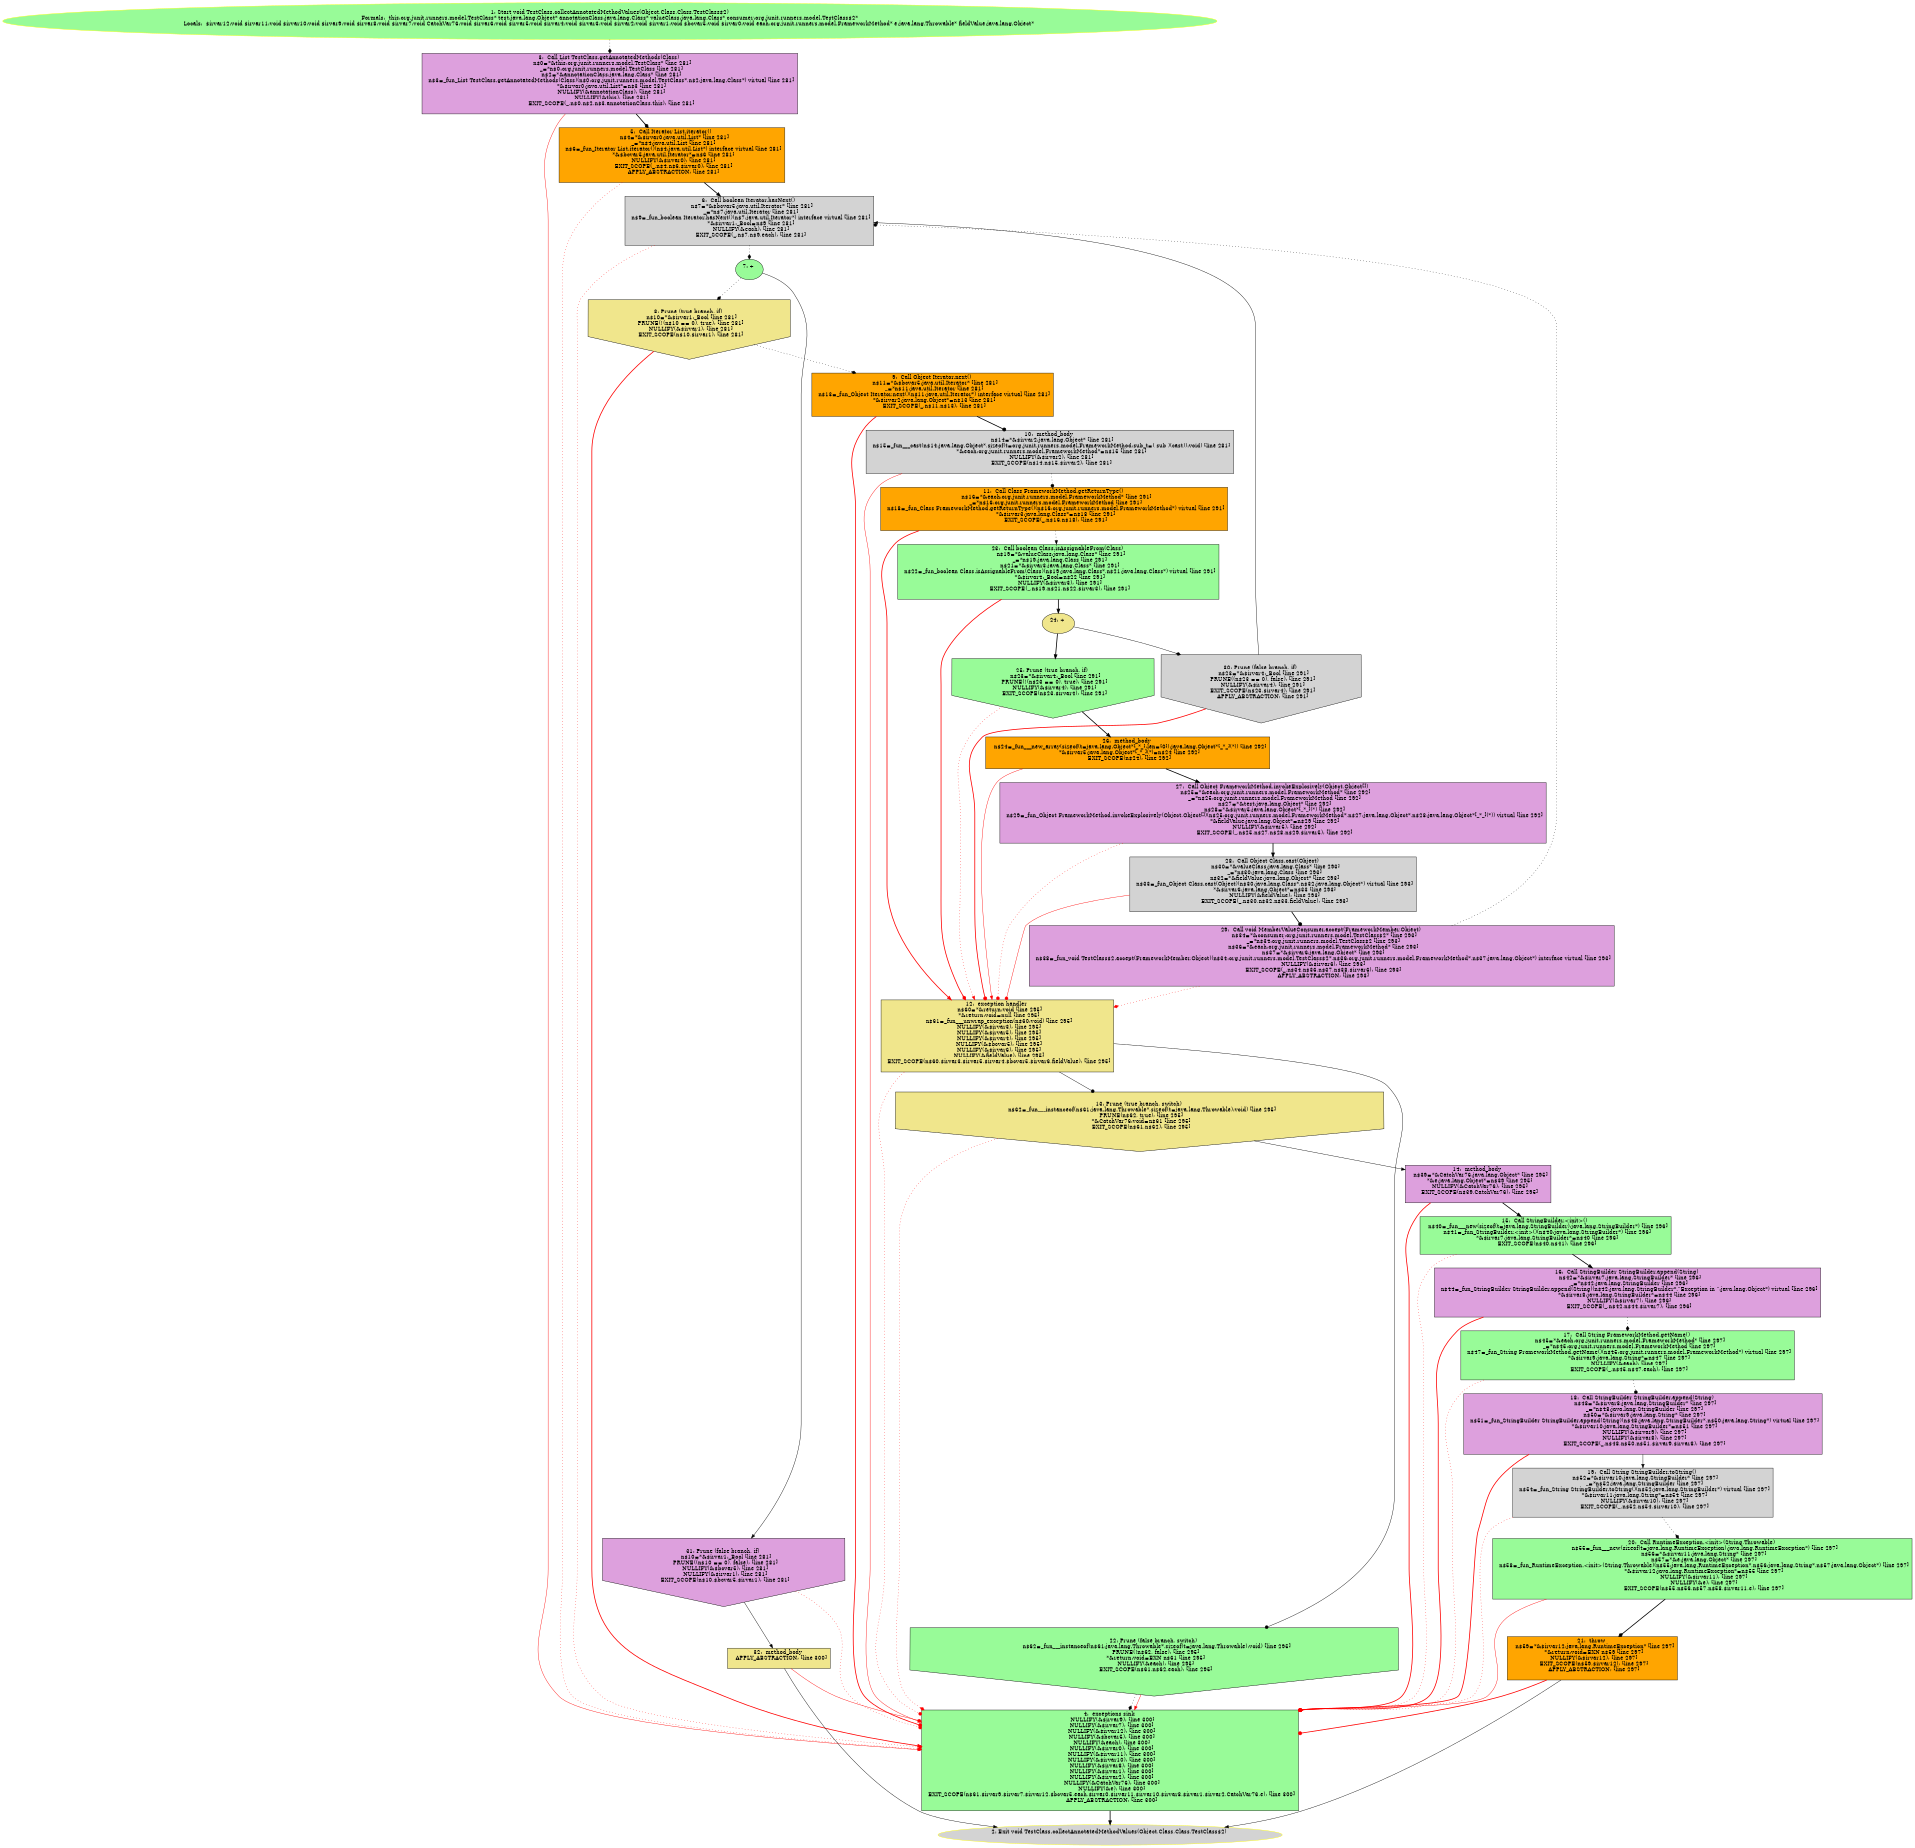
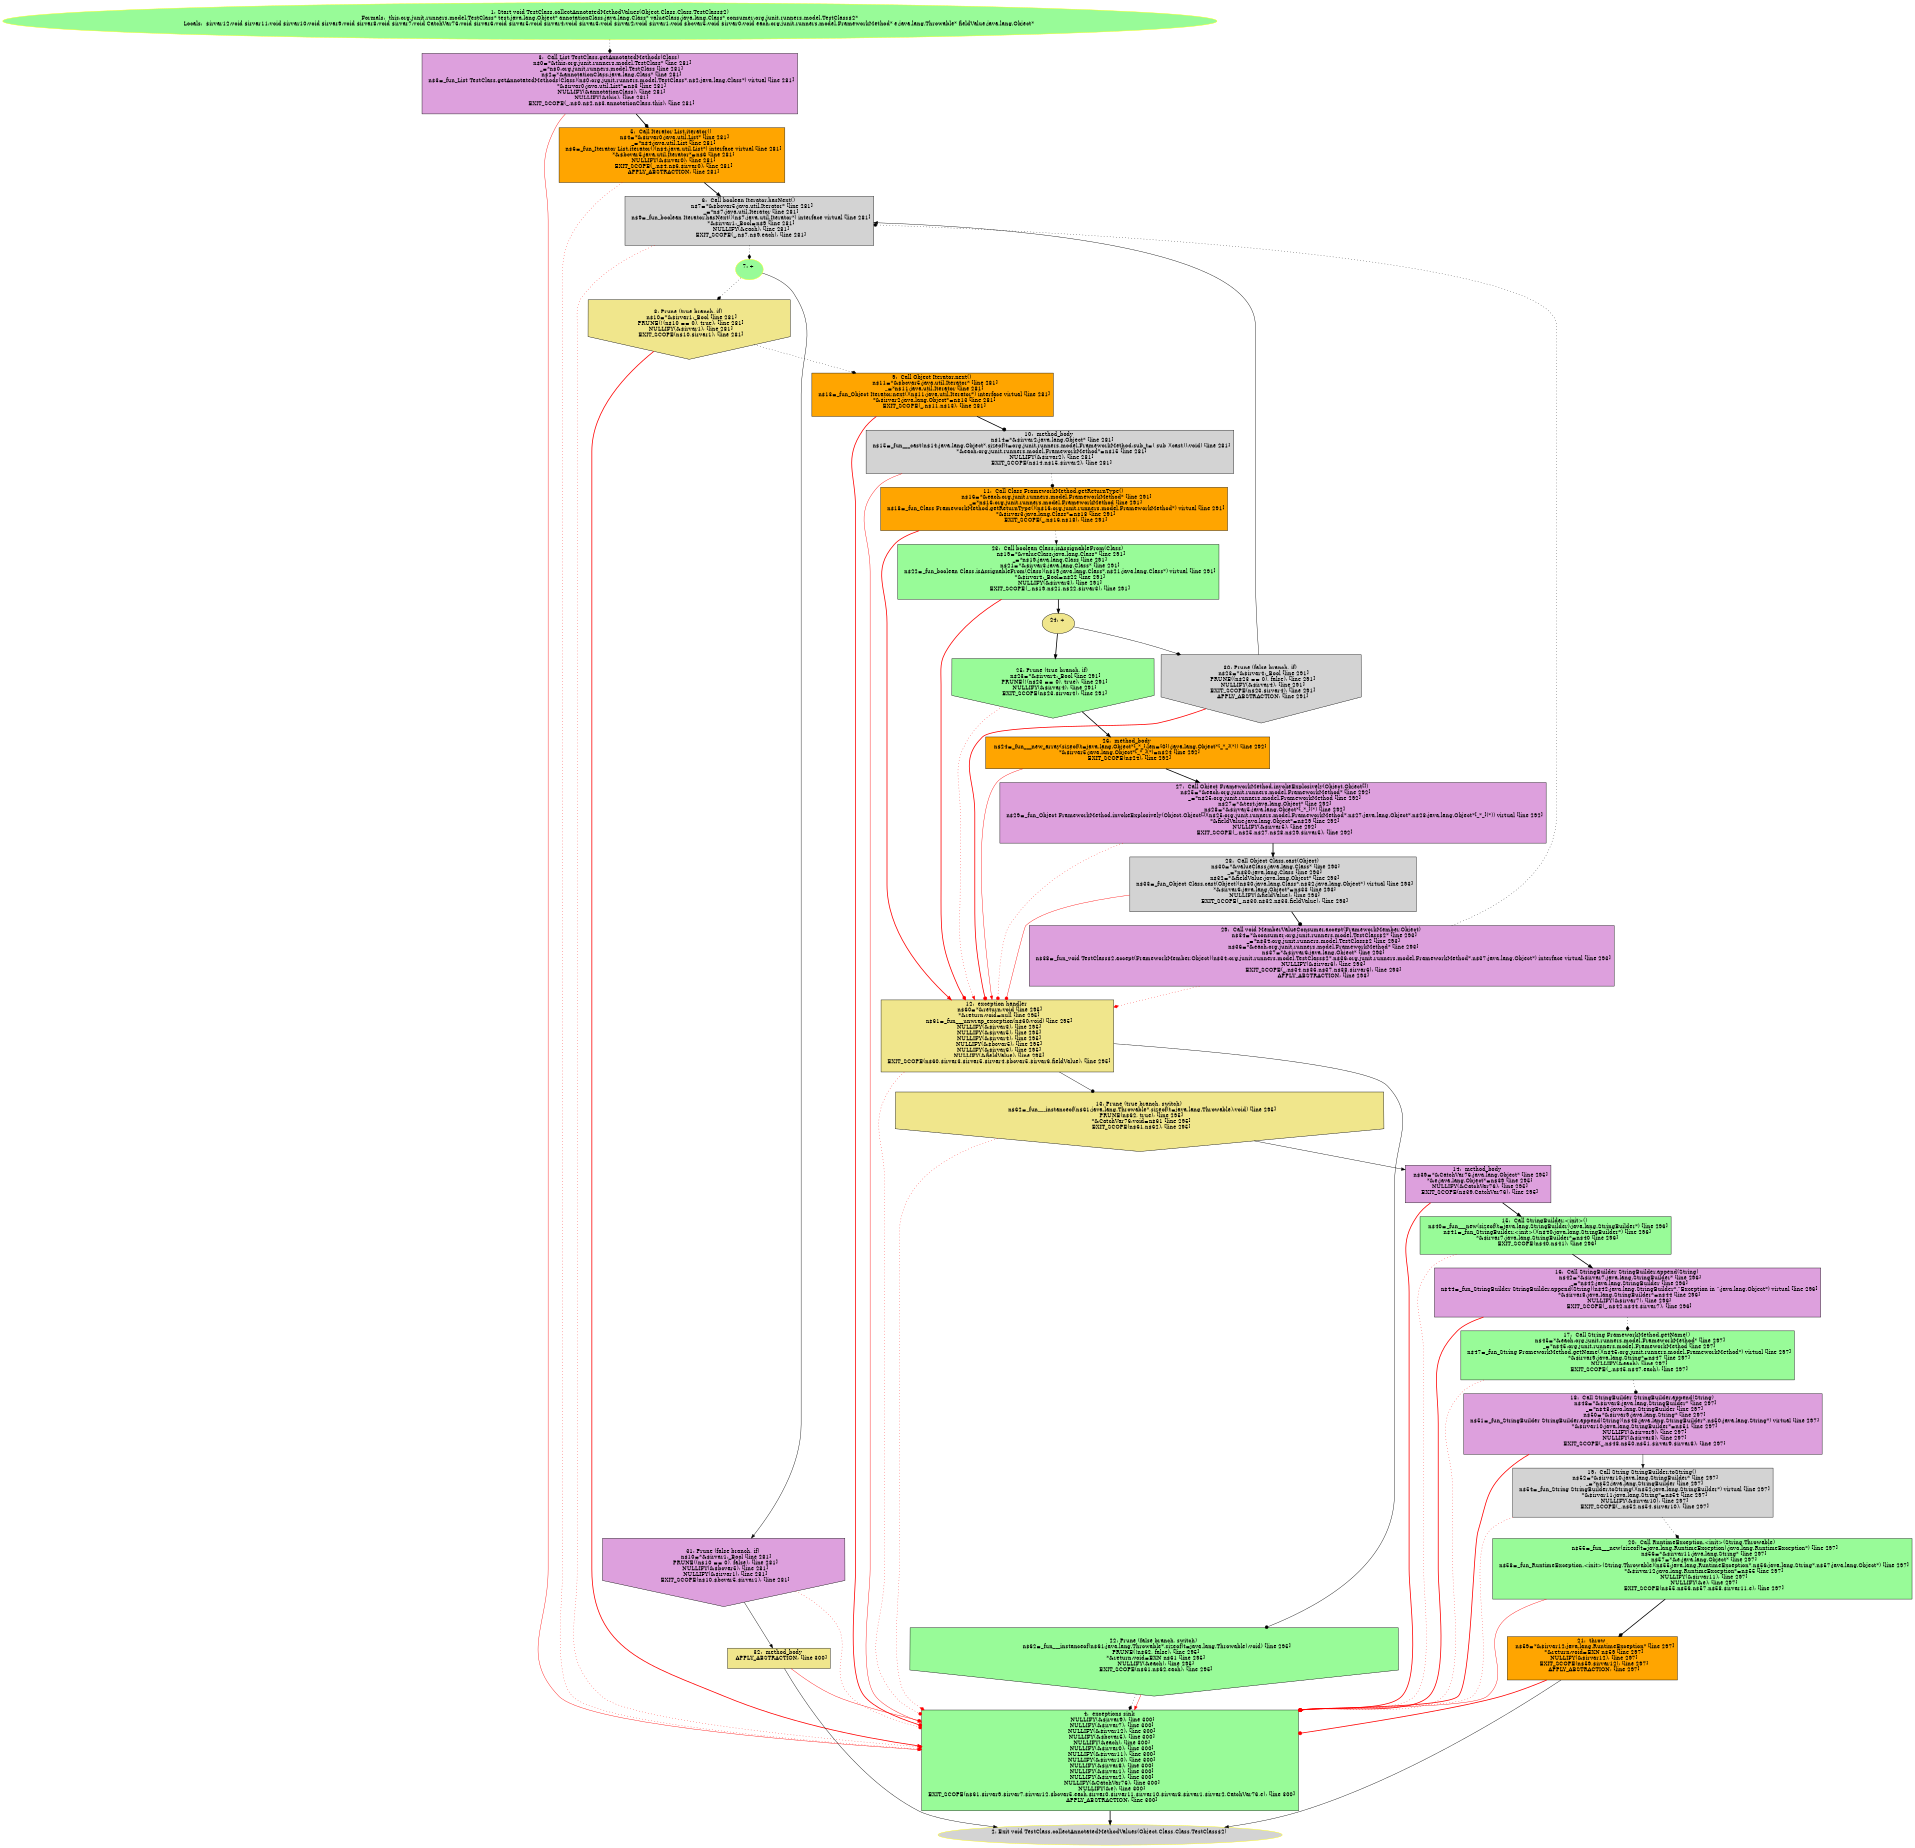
node "7: +": color black -> yellow
